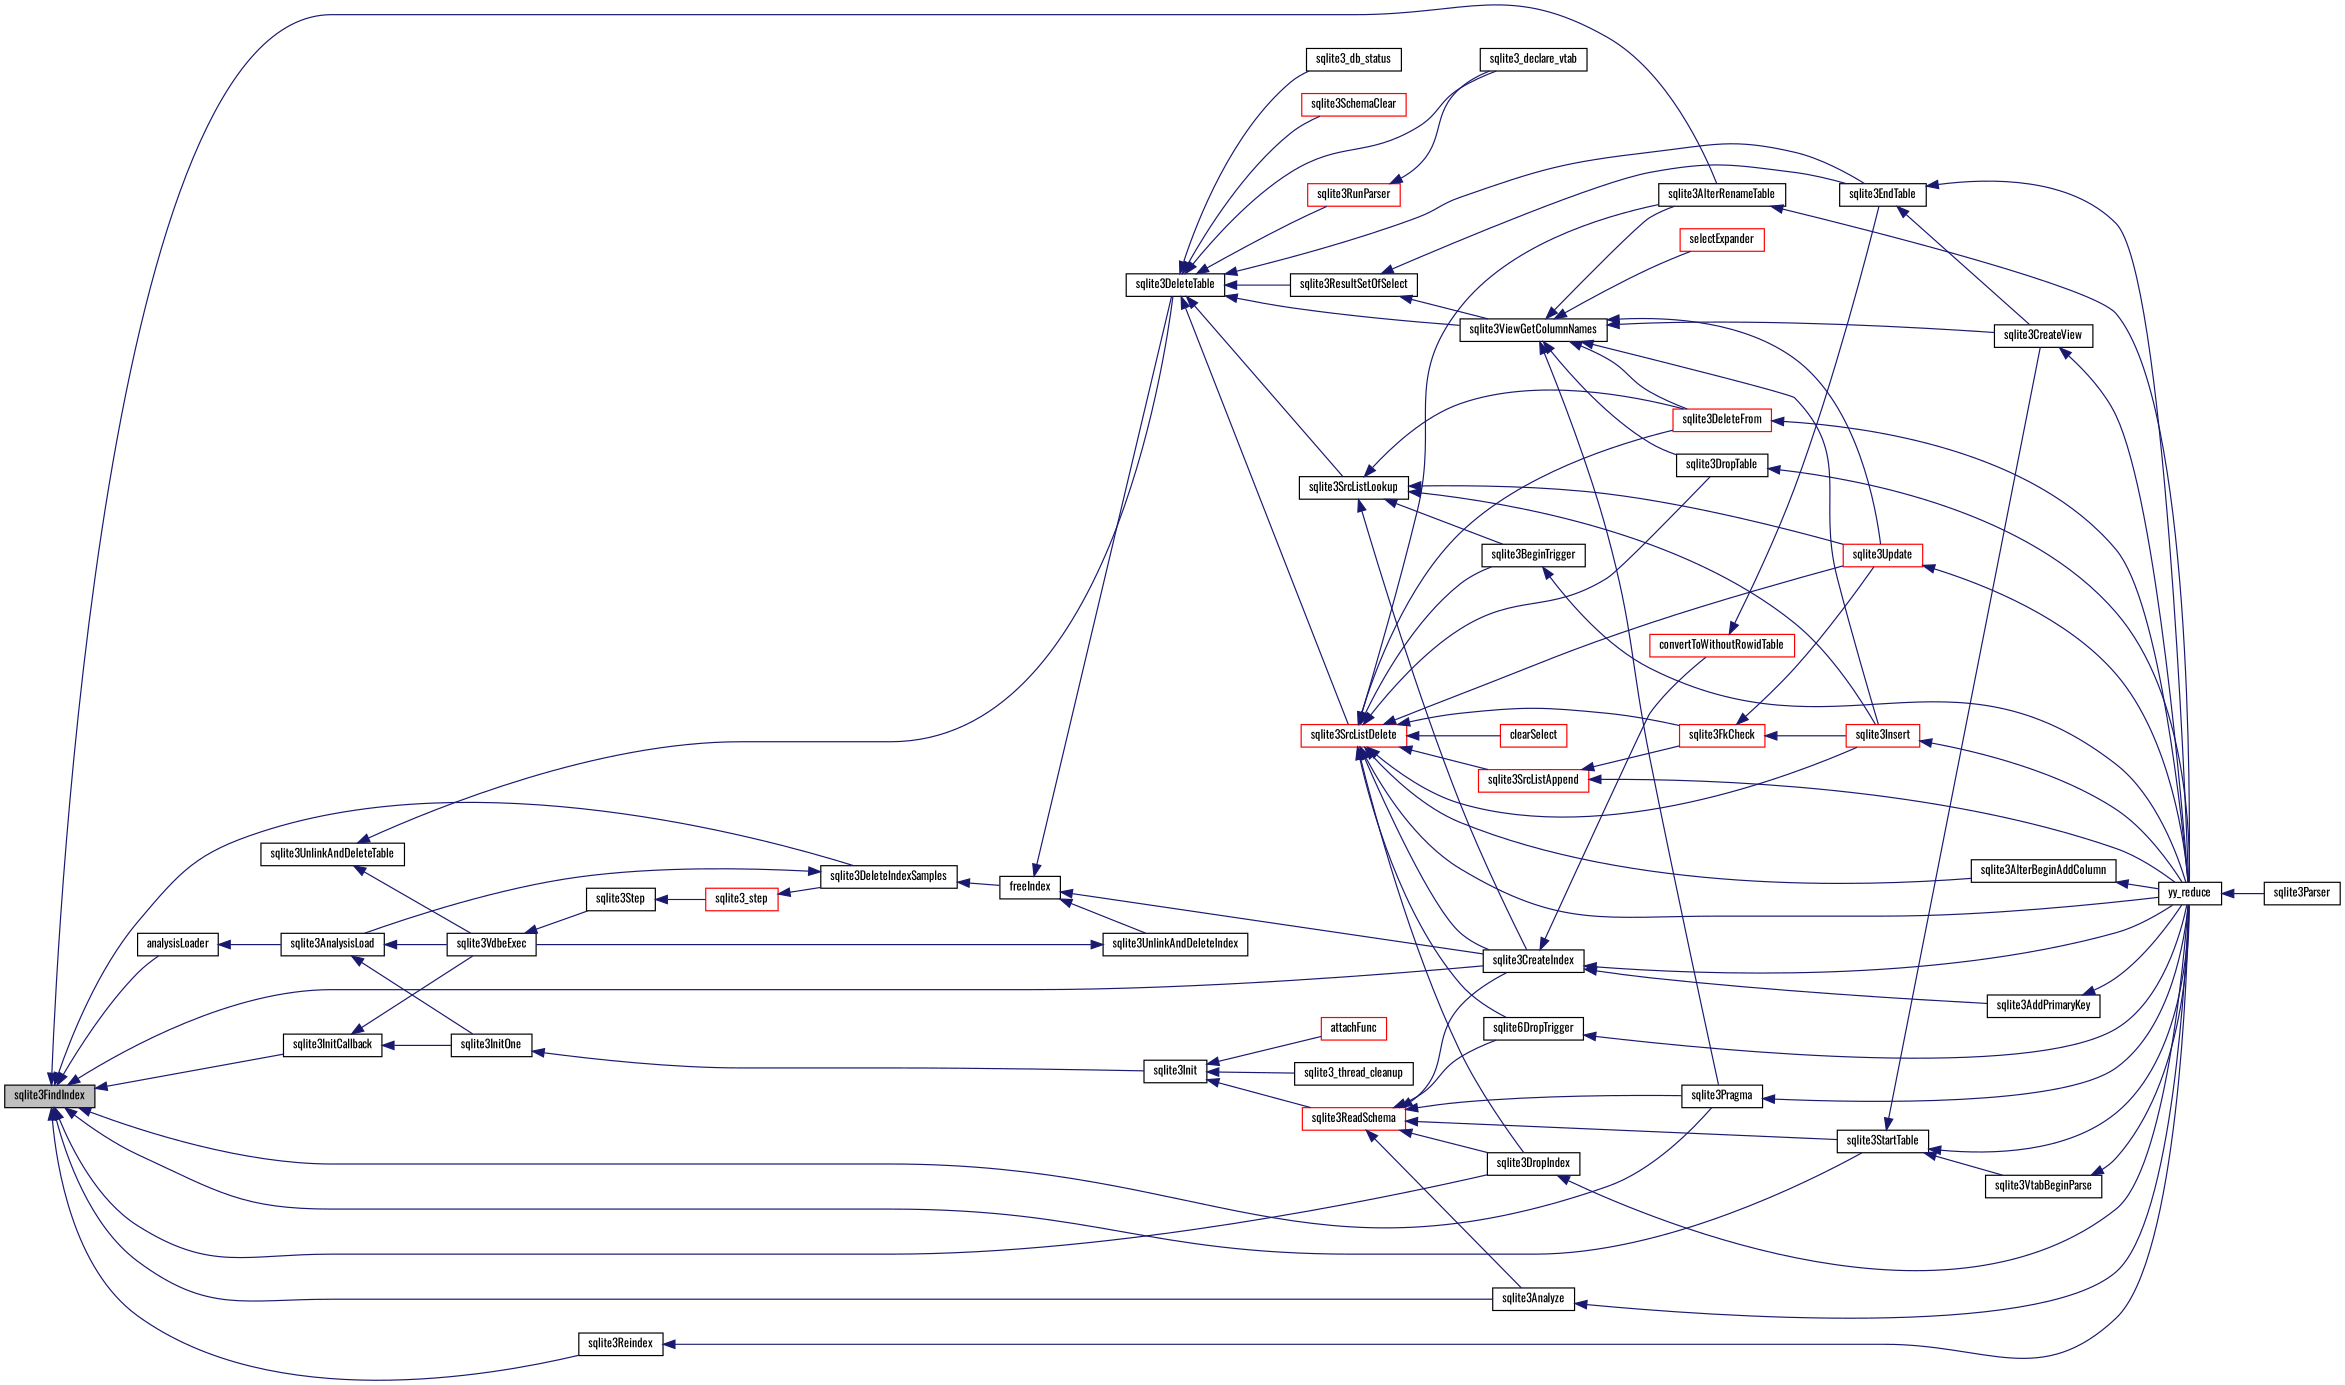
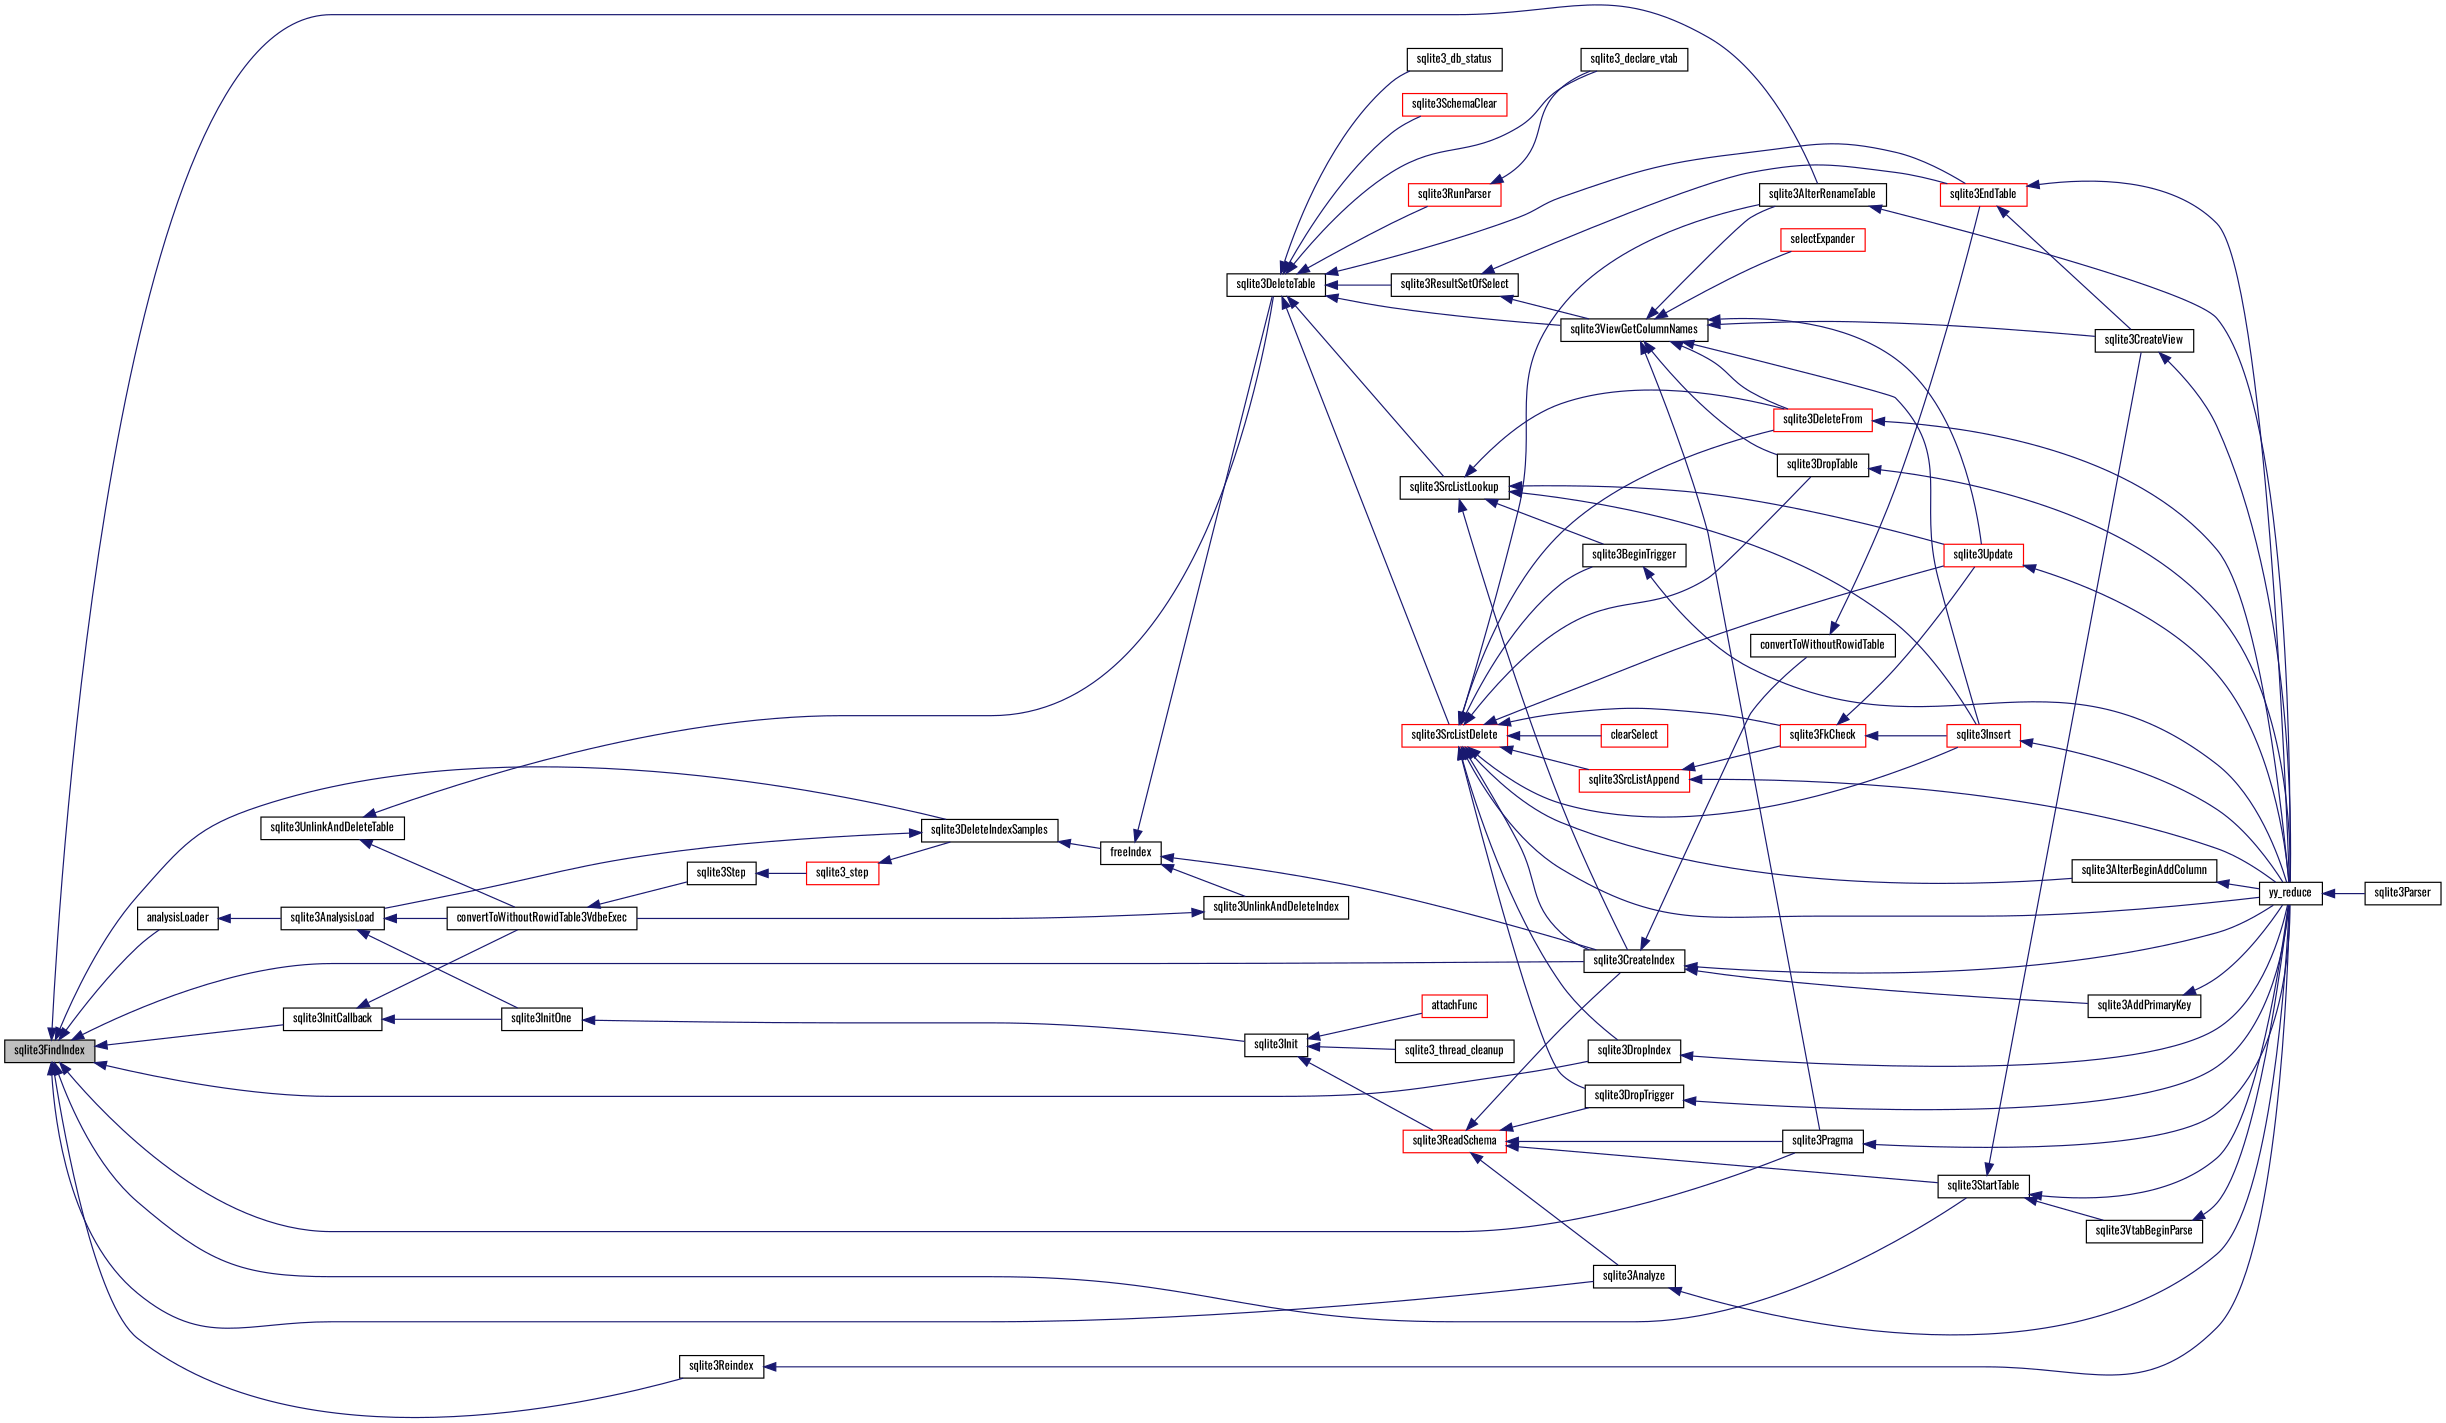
node "sqlite3EndTable": color black -> red
node "convertToWithoutRowidTable": color red -> black
node "sqlite3VdbeExec": label "sqlite3VdbeExec" -> "convertToWithoutRowidTable3VdbeExec"
node "sqlite6DropTrigger": label "sqlite6DropTrigger" -> "sqlite3DropTrigger"
edge "sqlite3DropIndex" -> "sqlite3ReadSchema": removed
